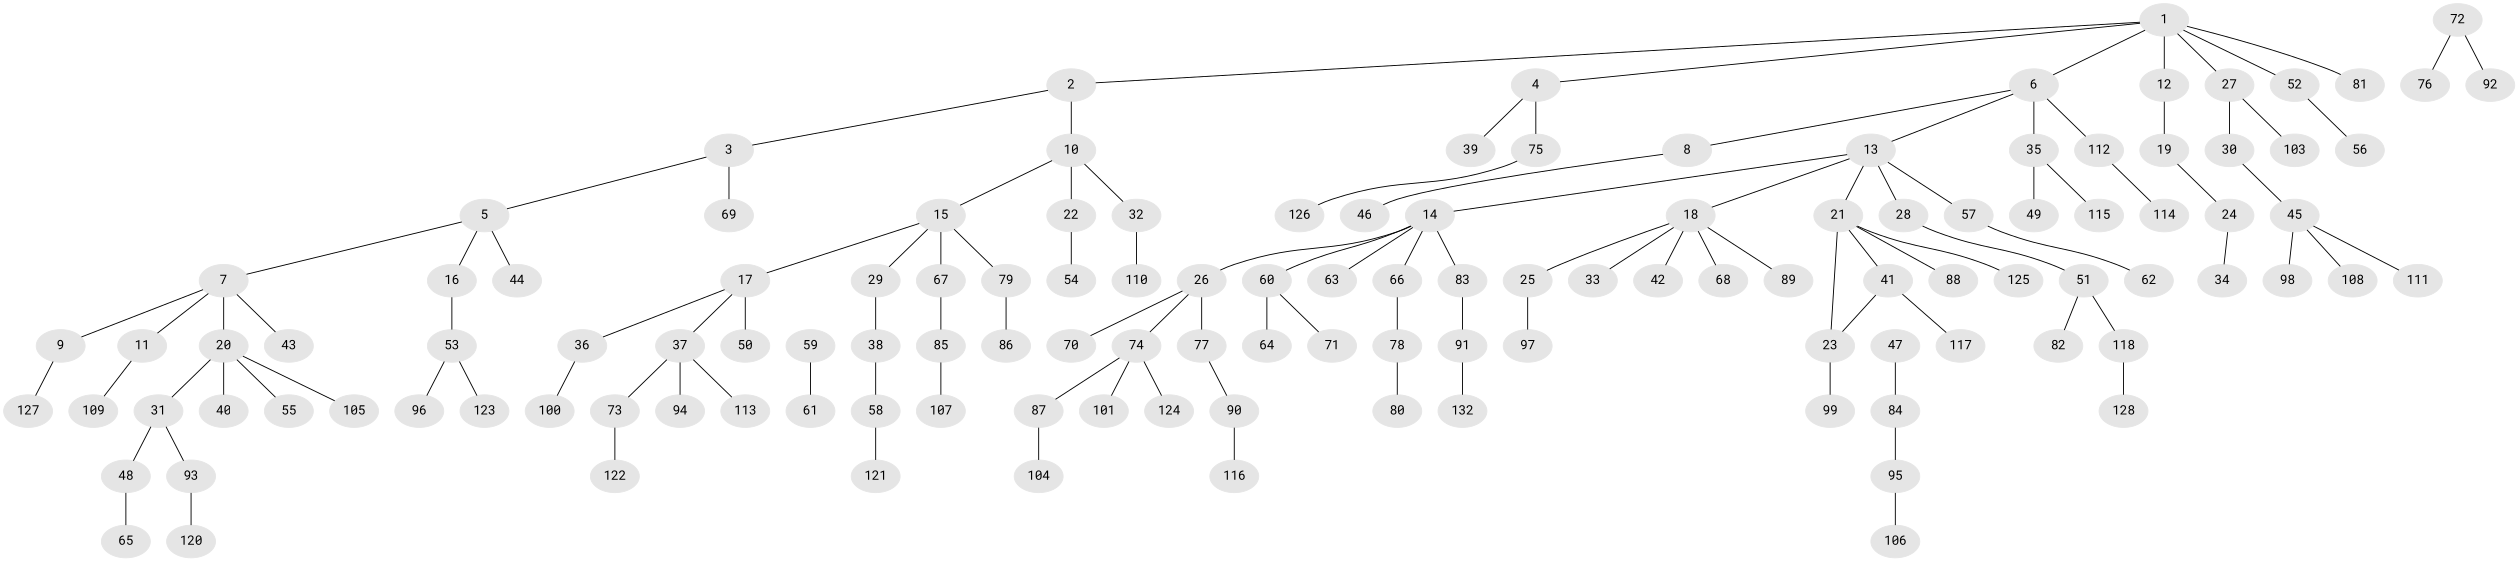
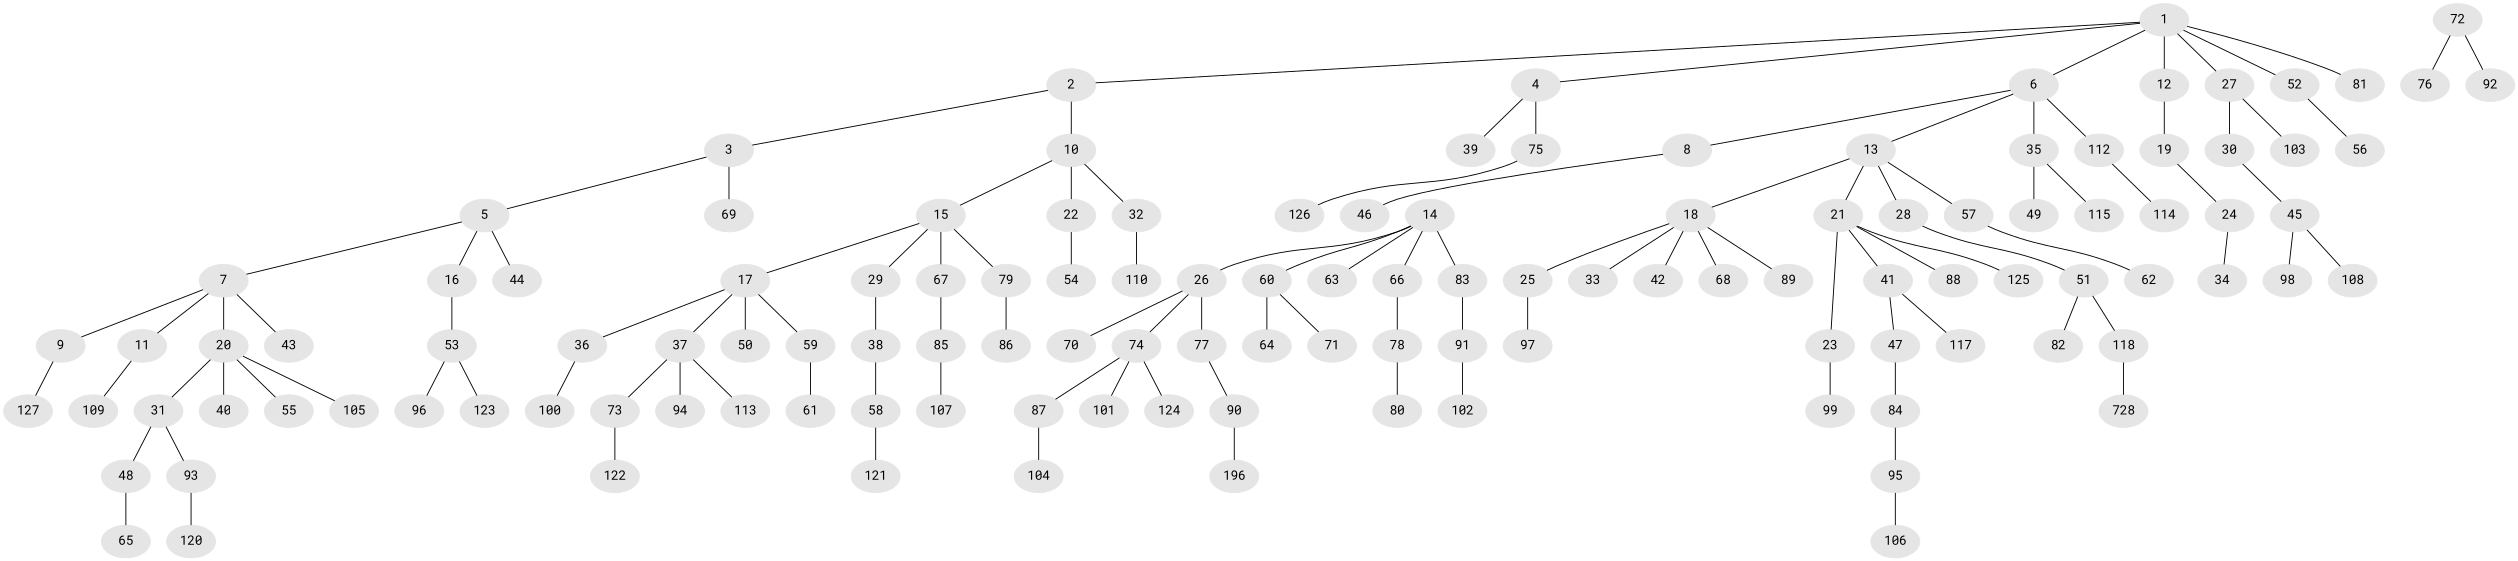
edge "13" -- "14": removed
node "111": removed
edge "17" -- "59": added
edge "41" -- "23": now "41" -- "47"
node "132": label "132" -> "102"
node "128": label "128" -> "728"
node "116": label "116" -> "196"
